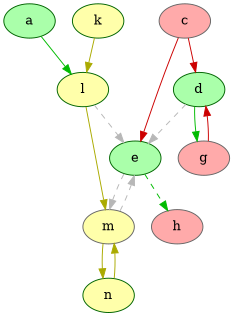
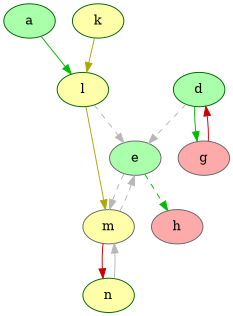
node "c": removed
node "e": color darkgreen -> gray40
edge "m" -> "n": color #aaaa00 -> #cc0000
edge "n" -> "m": color #aaaa00 -> #b7b7b7
